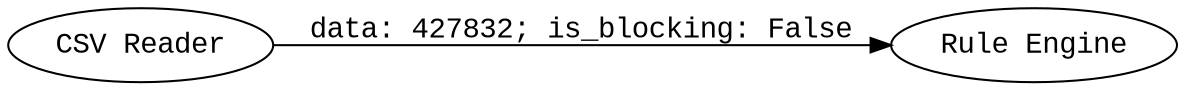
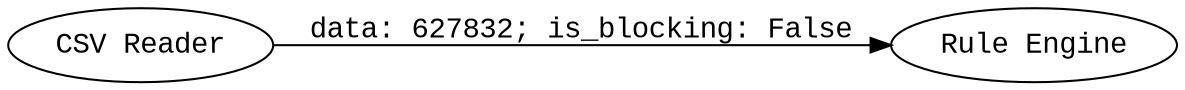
edge "CSV Reader" -> "Rule Engine": label "data: 427832; is_blocking: False" -> "data: 627832; is_blocking: False"
